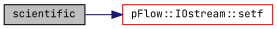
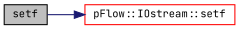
node "scientific": label "scientific" -> "setf"
